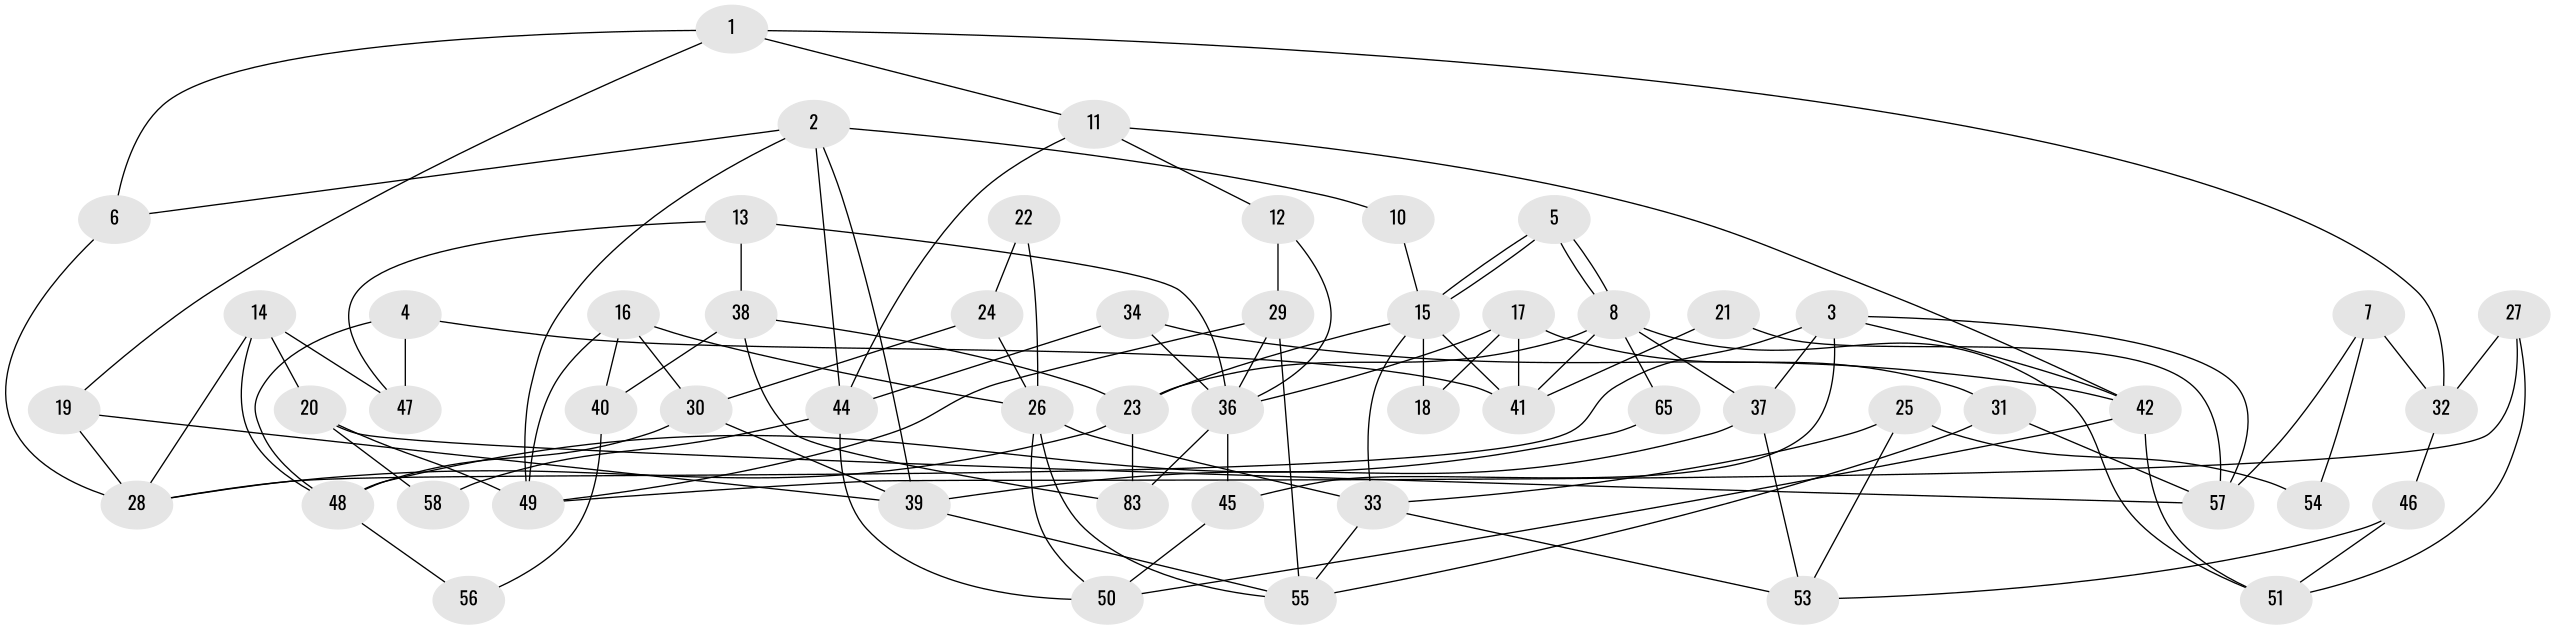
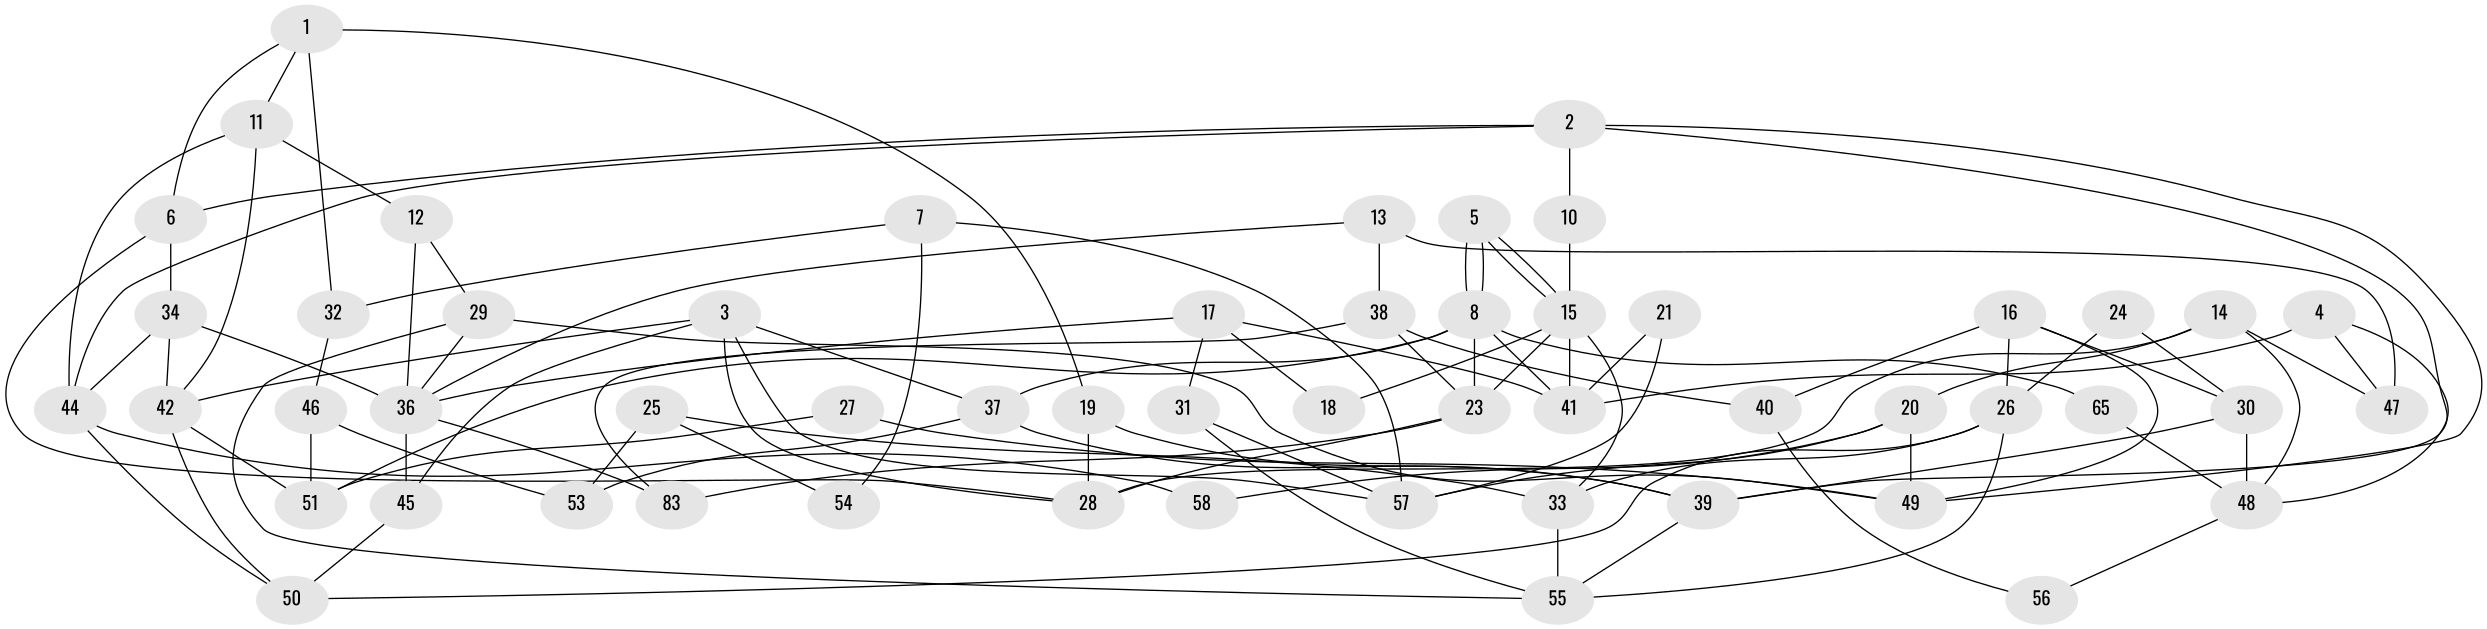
node "22": removed
edge "6" -- "34": added
edge "27" -- "32": removed
edge "33" -- "53": removed
